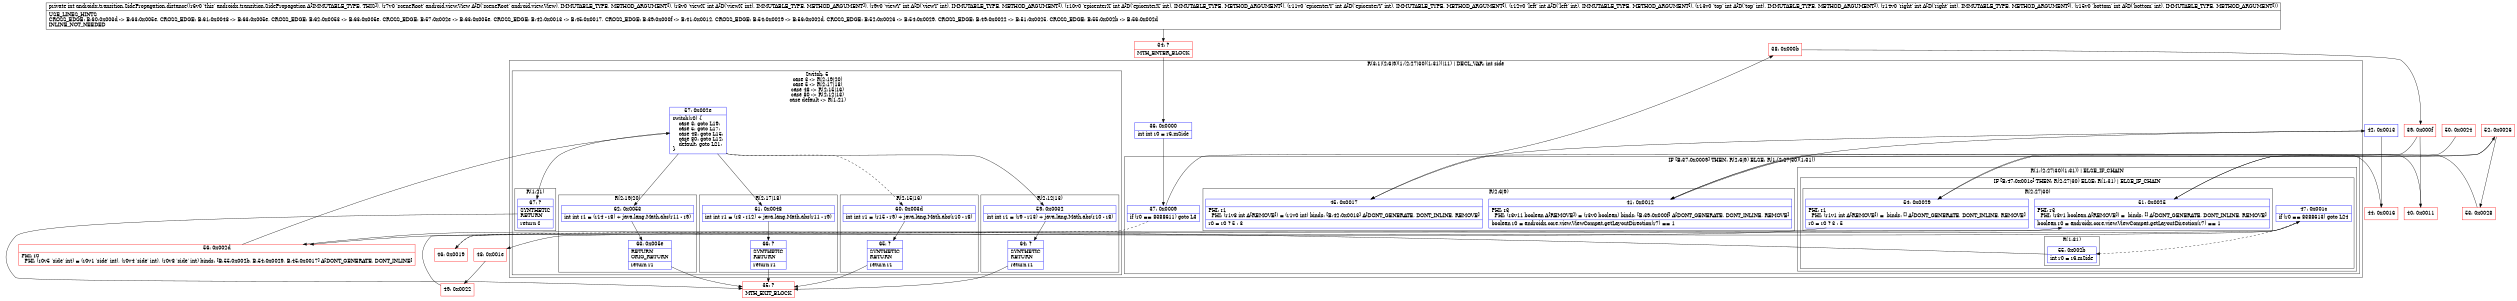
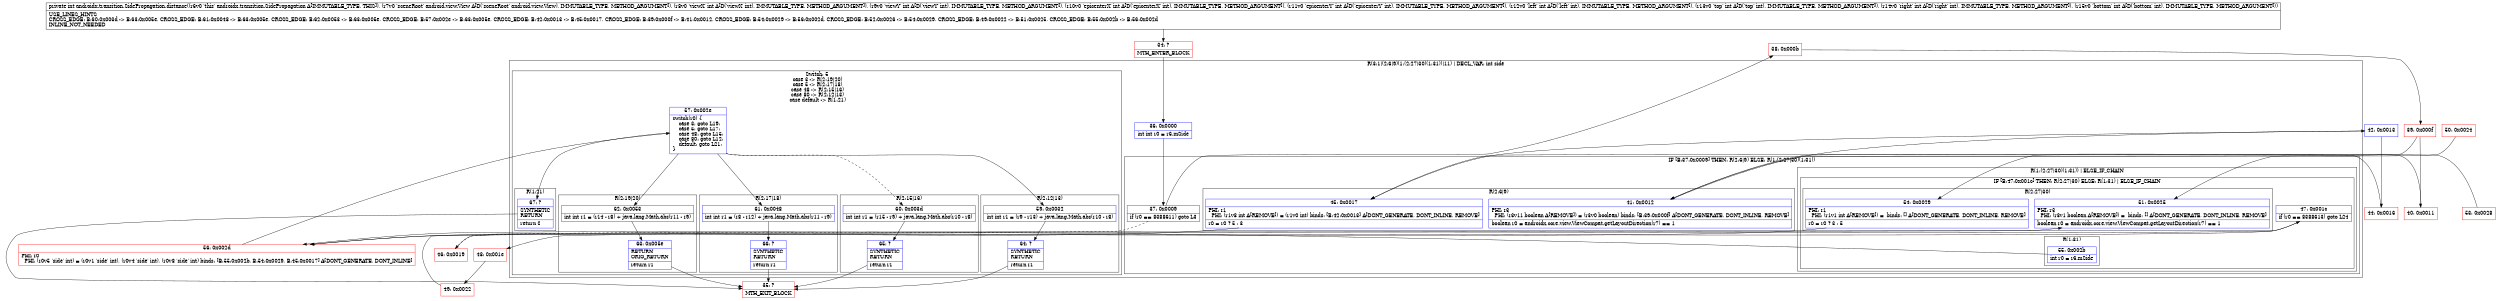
node "52: 0x0026": removed
edge "45: 0x0017" -> "56: 0x002d": added
edge "47: 0x001c" -> "55: 0x002b": removed
